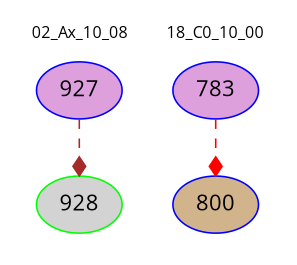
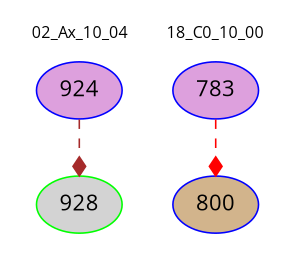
cluster "02_Ax_10_08": label "02_Ax_10_08" -> "02_Ax_10_04"
node "927": label "927" -> "924"
